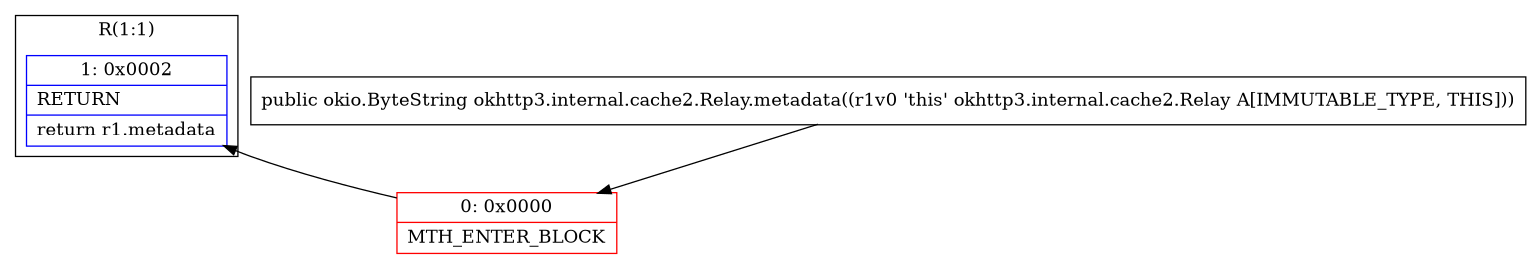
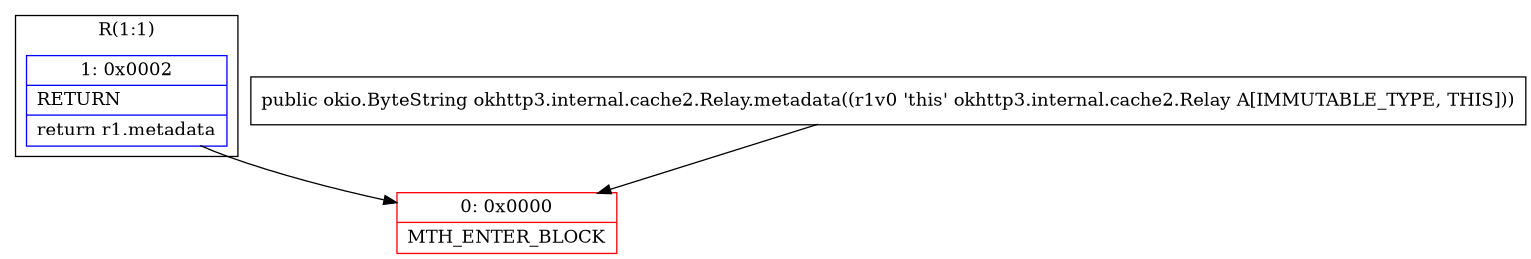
edge "0: 0x0000" -> "1: 0x0002": reversed
